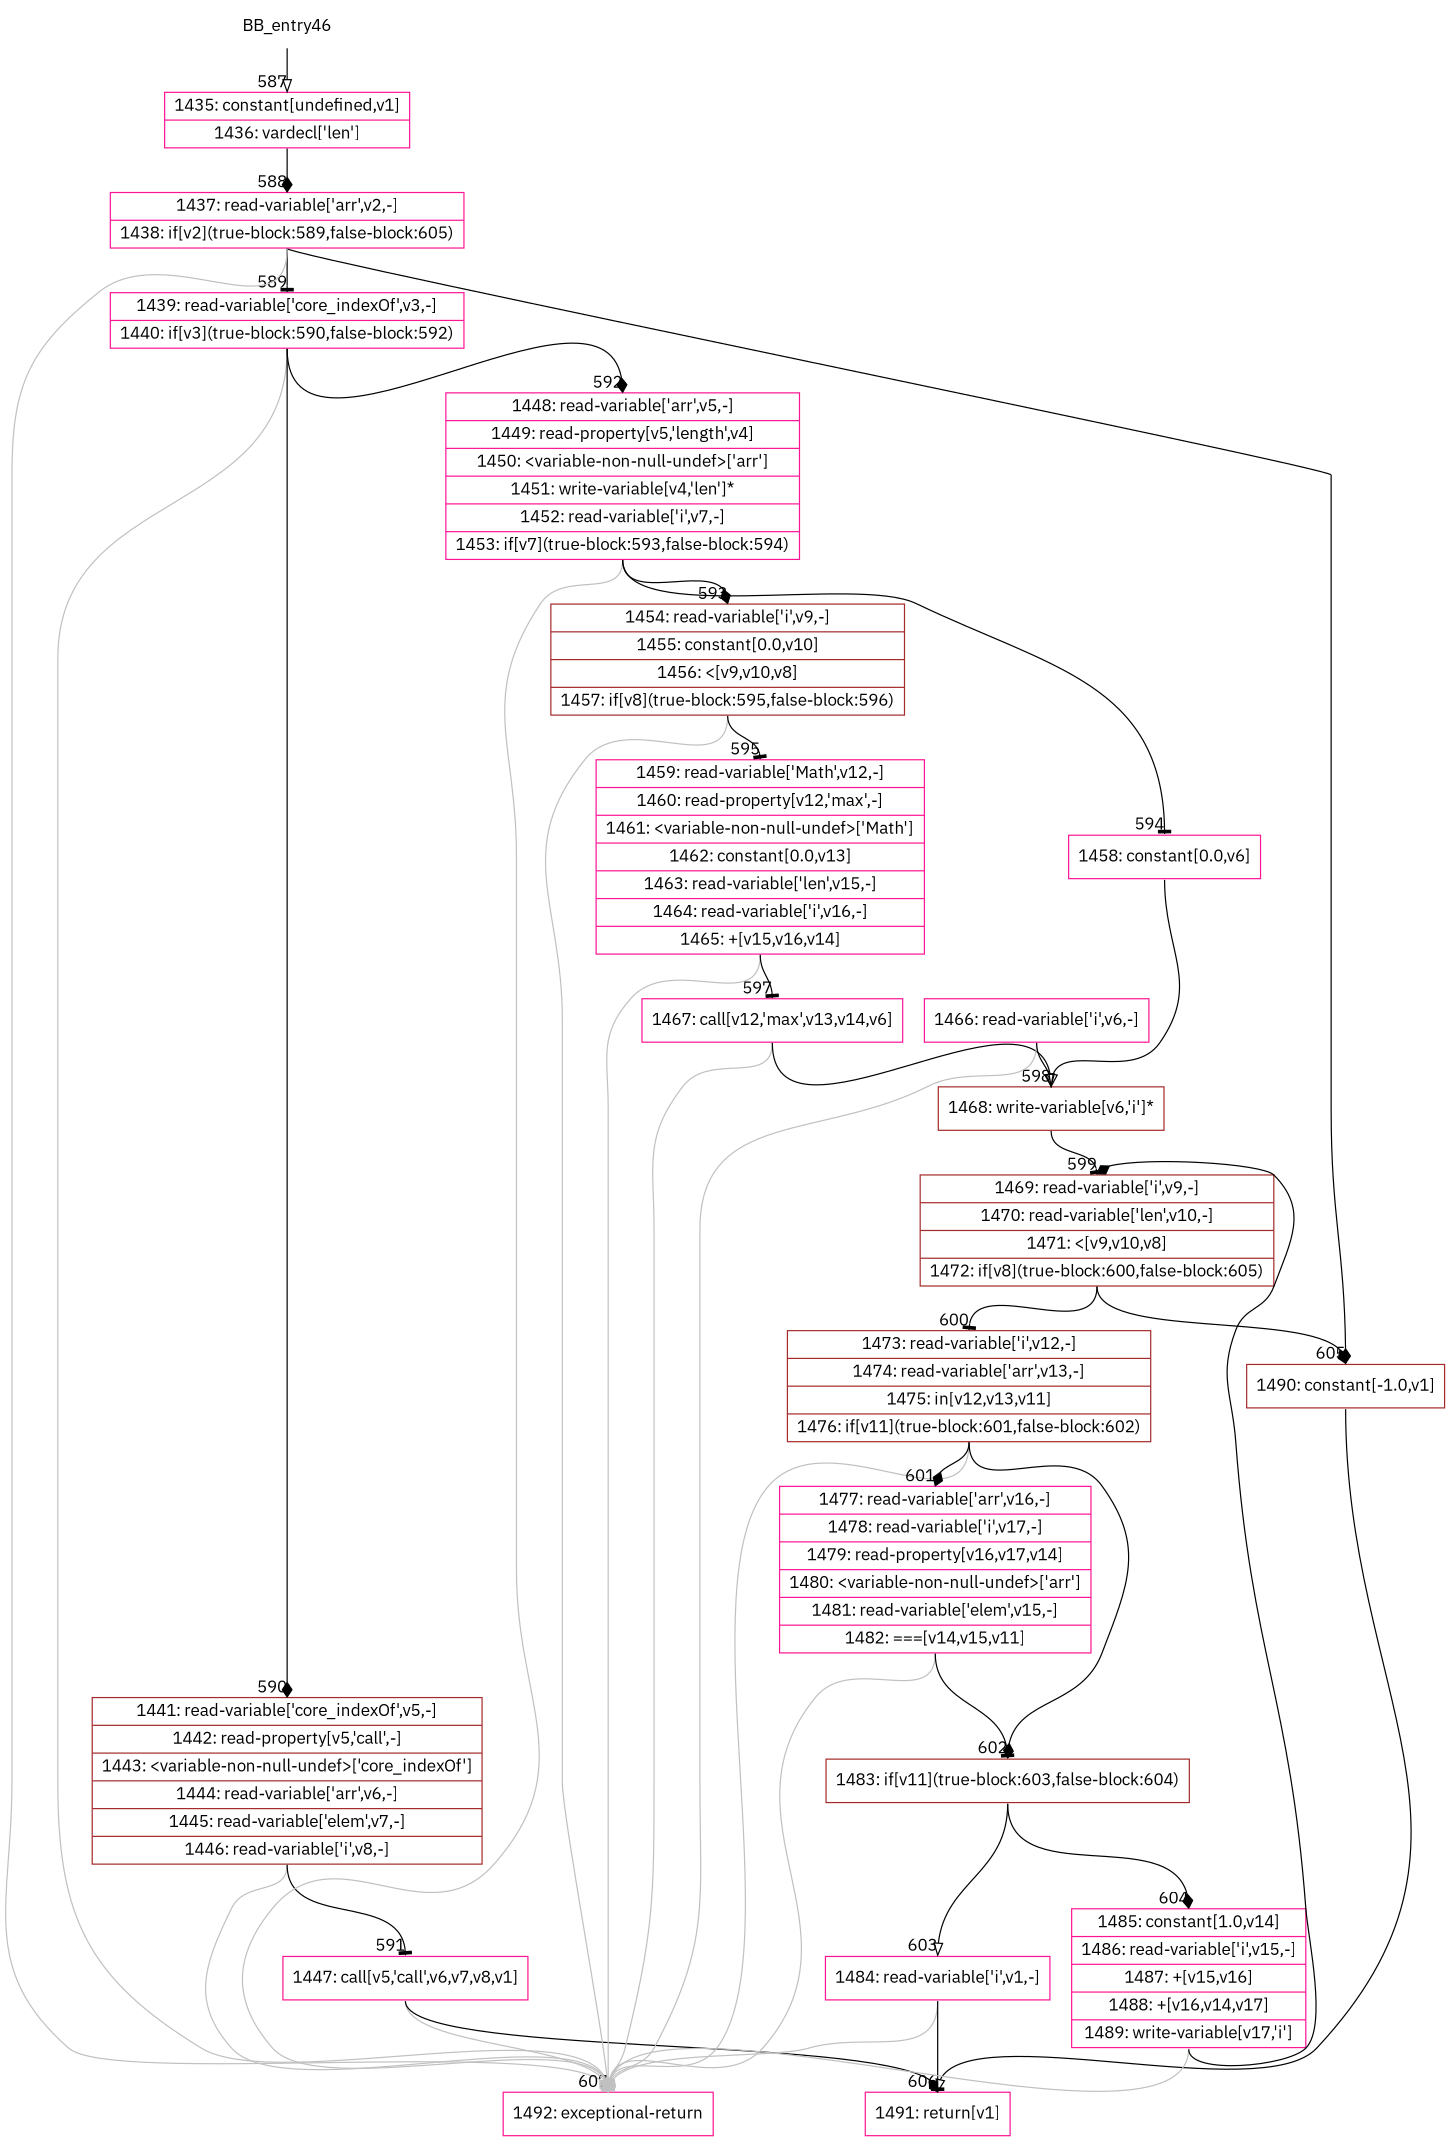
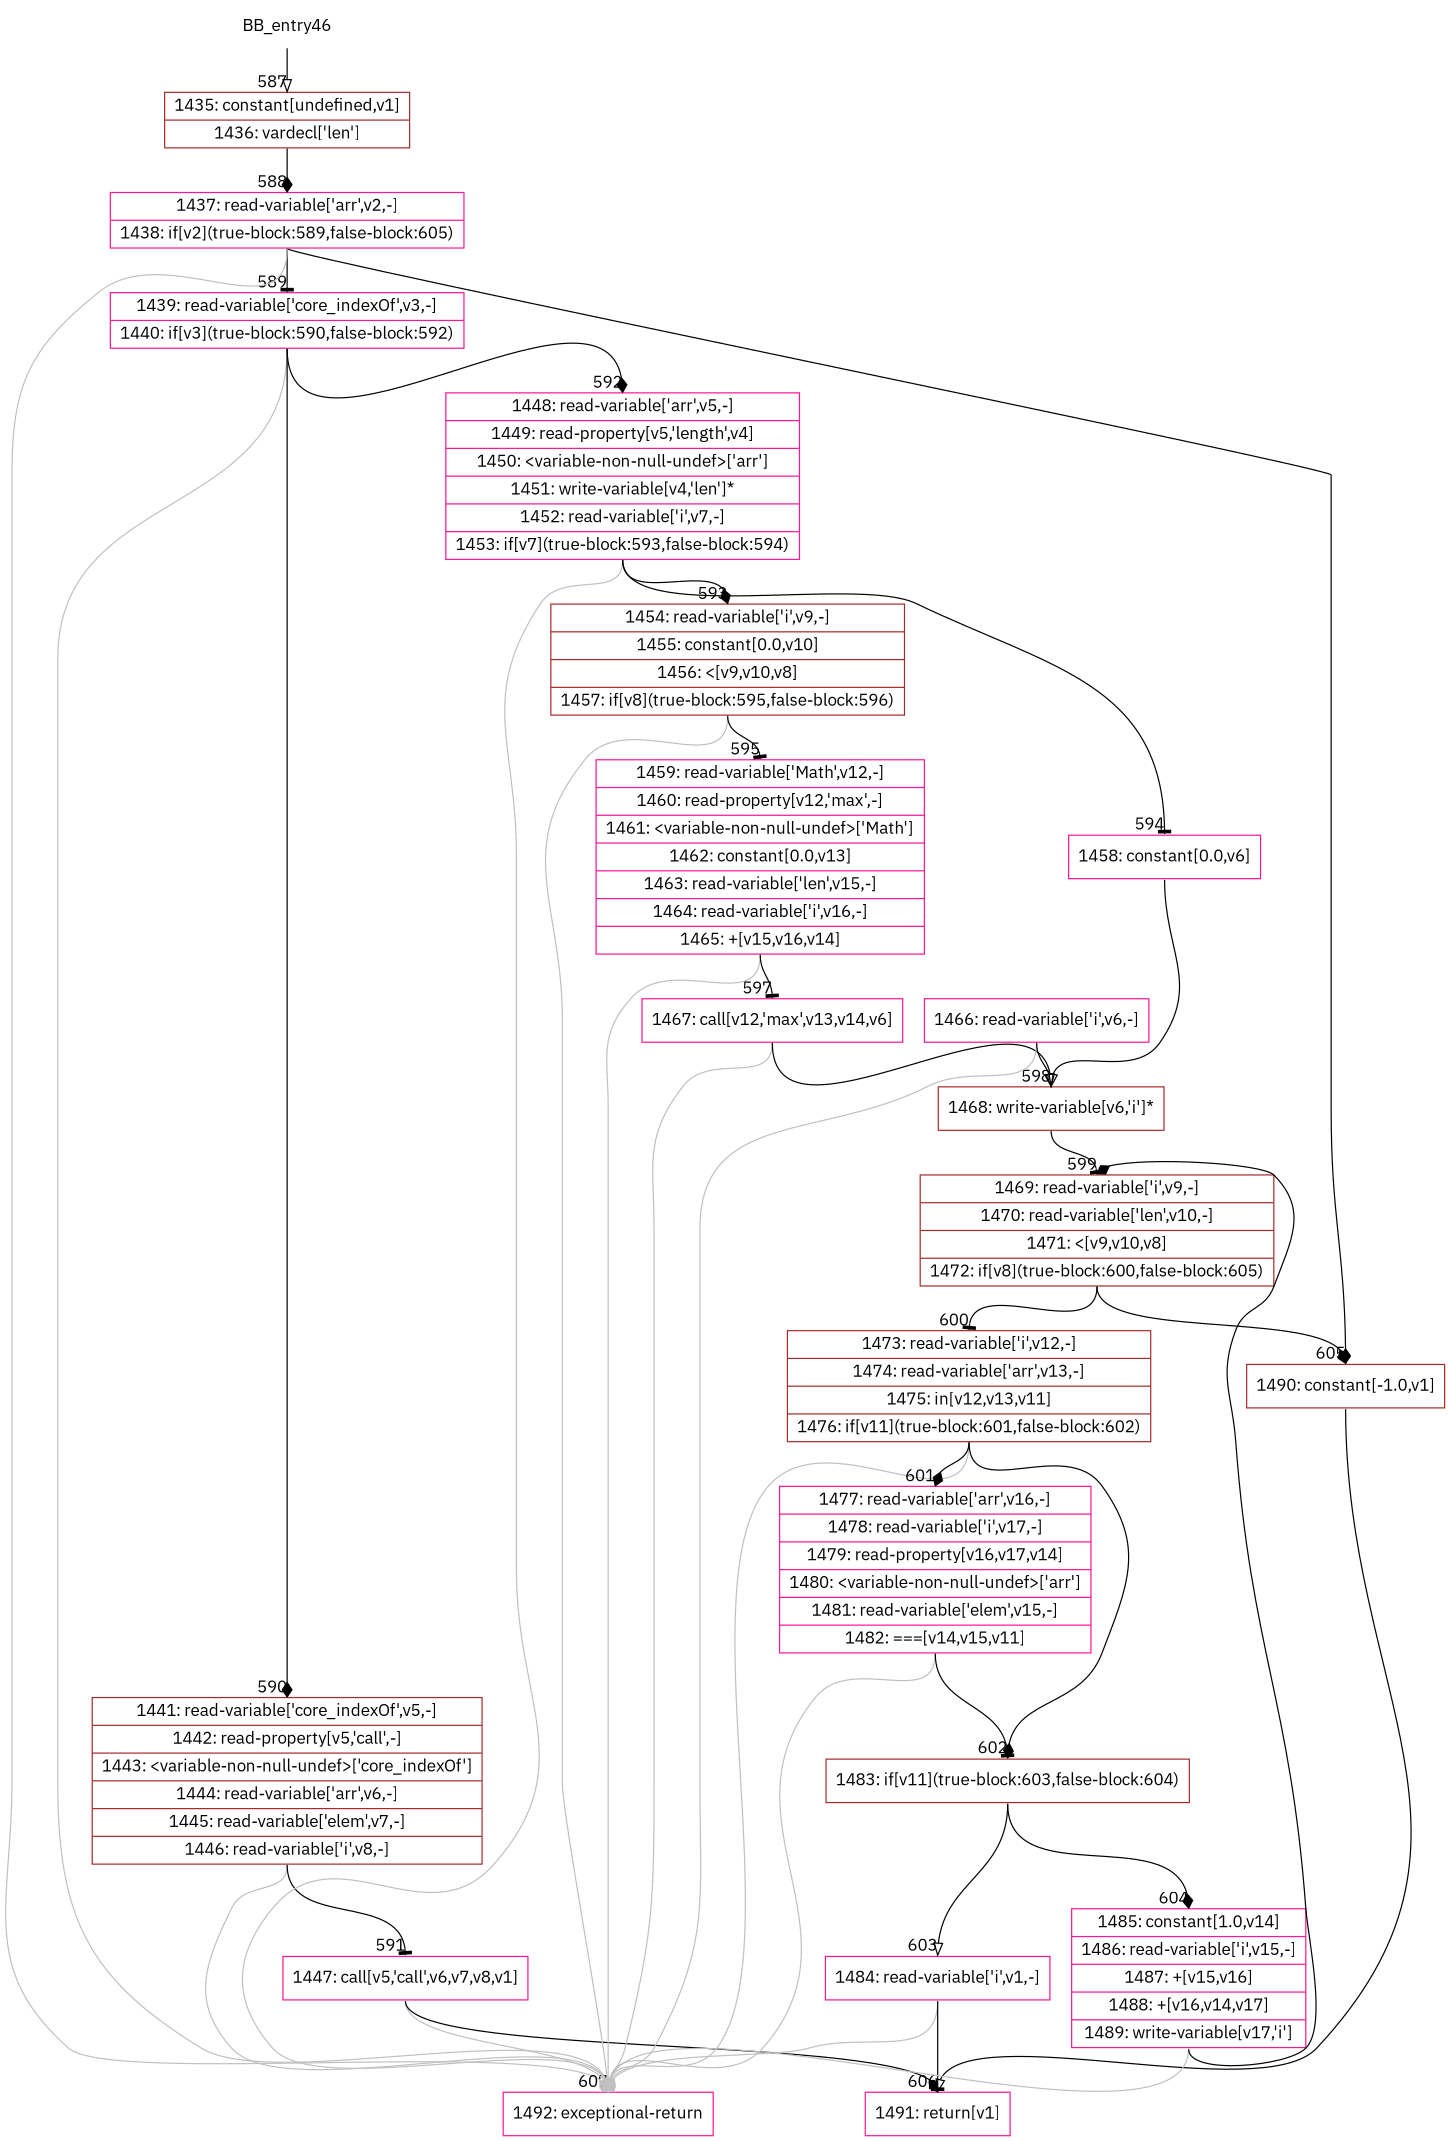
node "1435: constant[undefined,v1]": color deeppink -> brown
